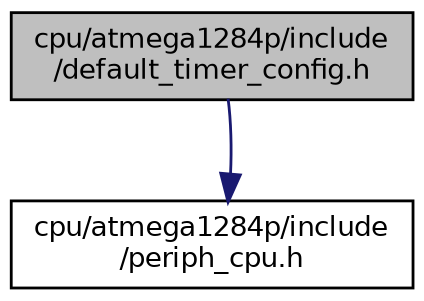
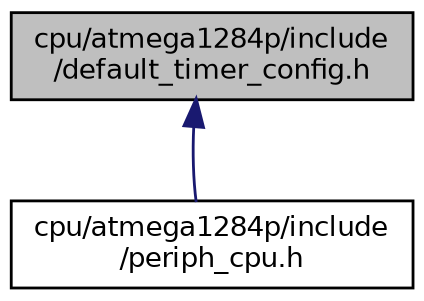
edge "cpu/atmega1284p/include /default_timer_config.h" -> "cpu/atmega1284p/include /periph_cpu.h": reversed
